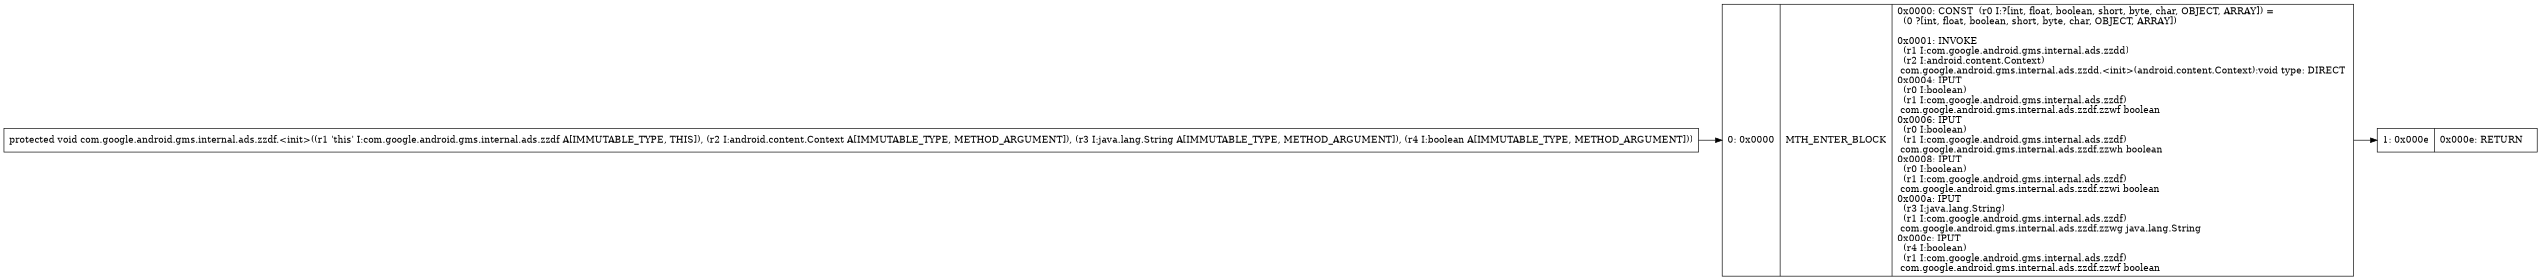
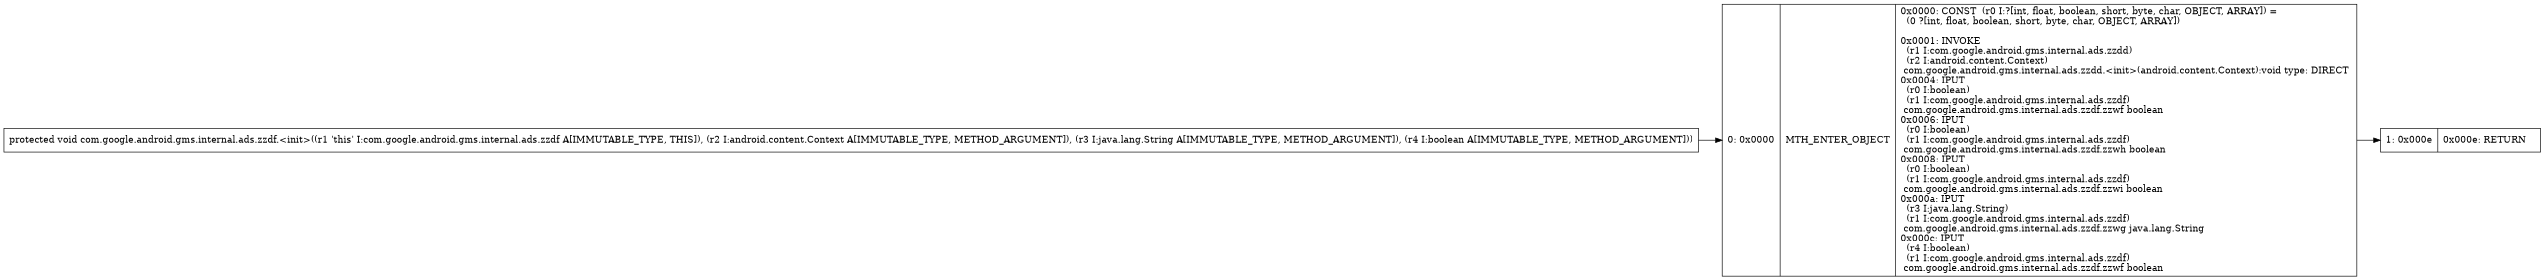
node "0: 0x0000": text "MTH_ENTER_BLOCK" -> "MTH_ENTER_OBJECT"
